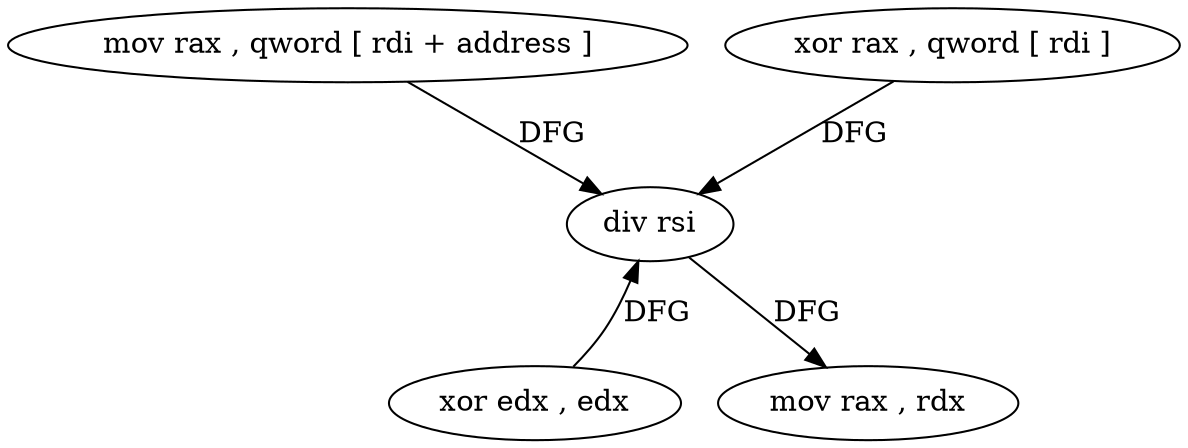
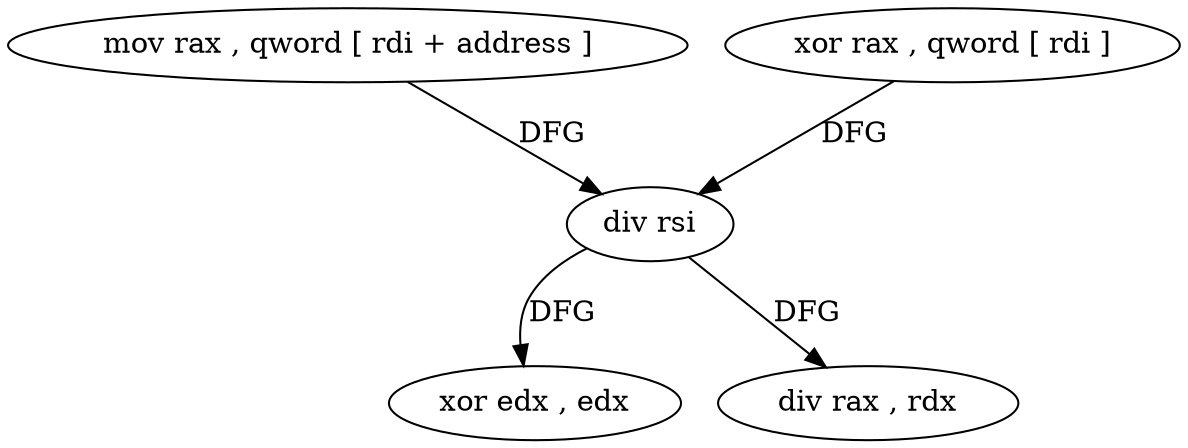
edge "xor edx , edx" -> "div rsi": reversed
node "mov rax , rdx": label "mov rax , rdx" -> "div rax , rdx"
